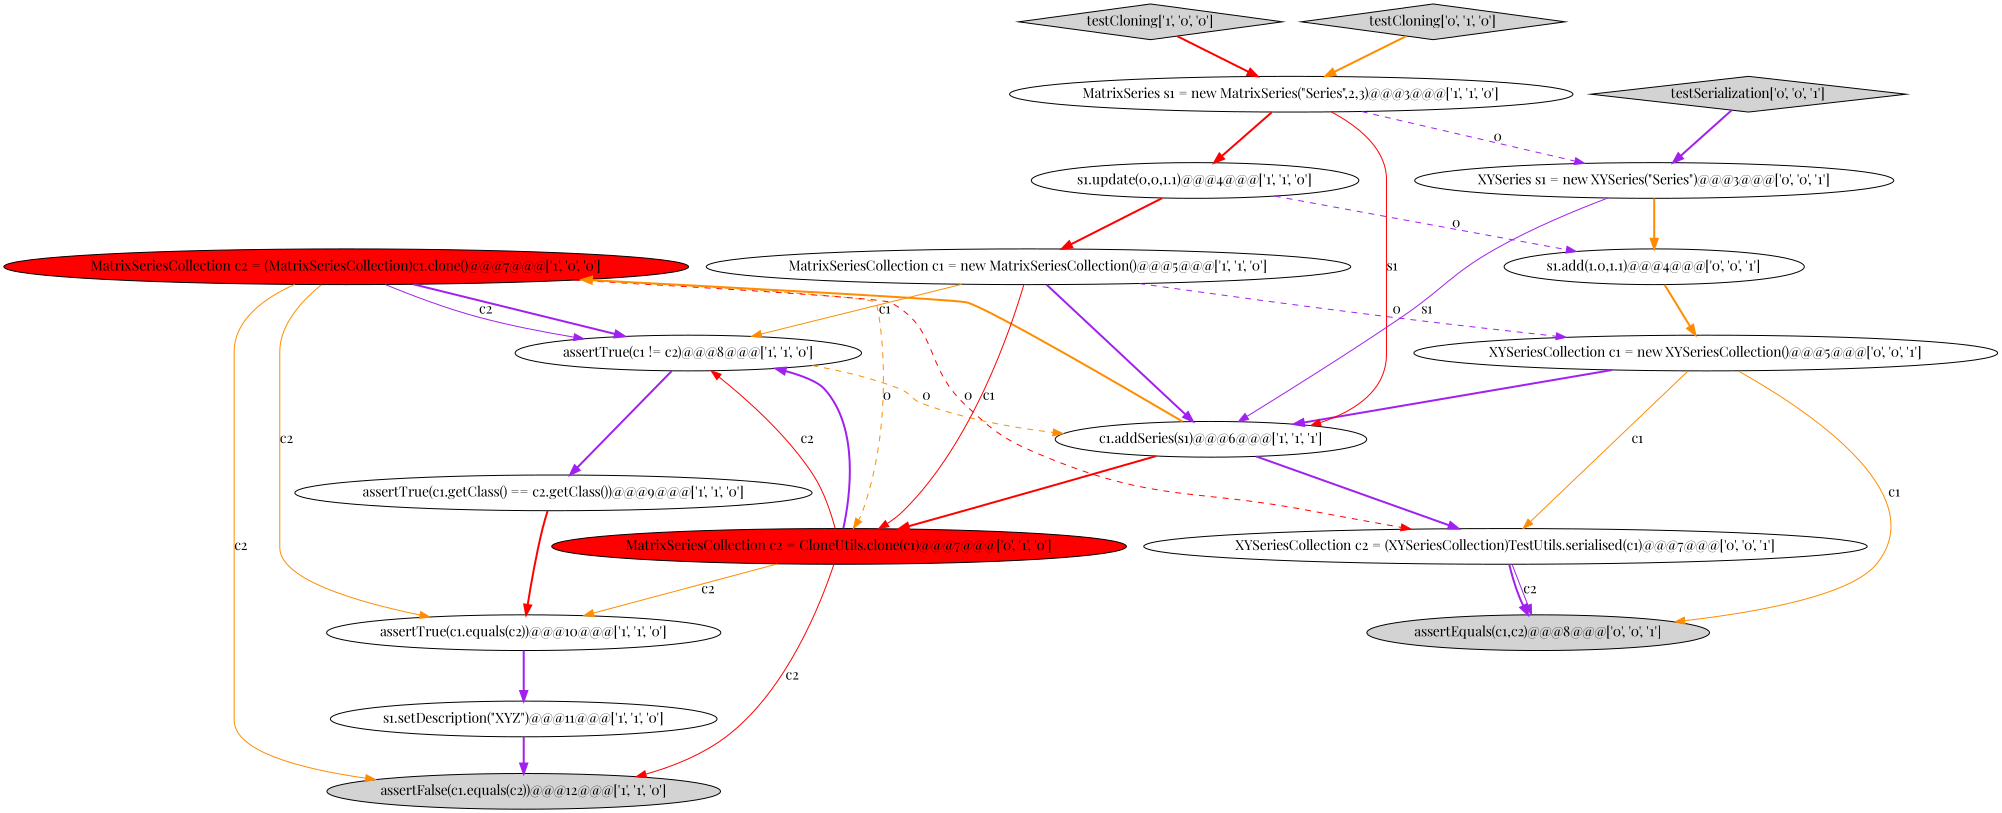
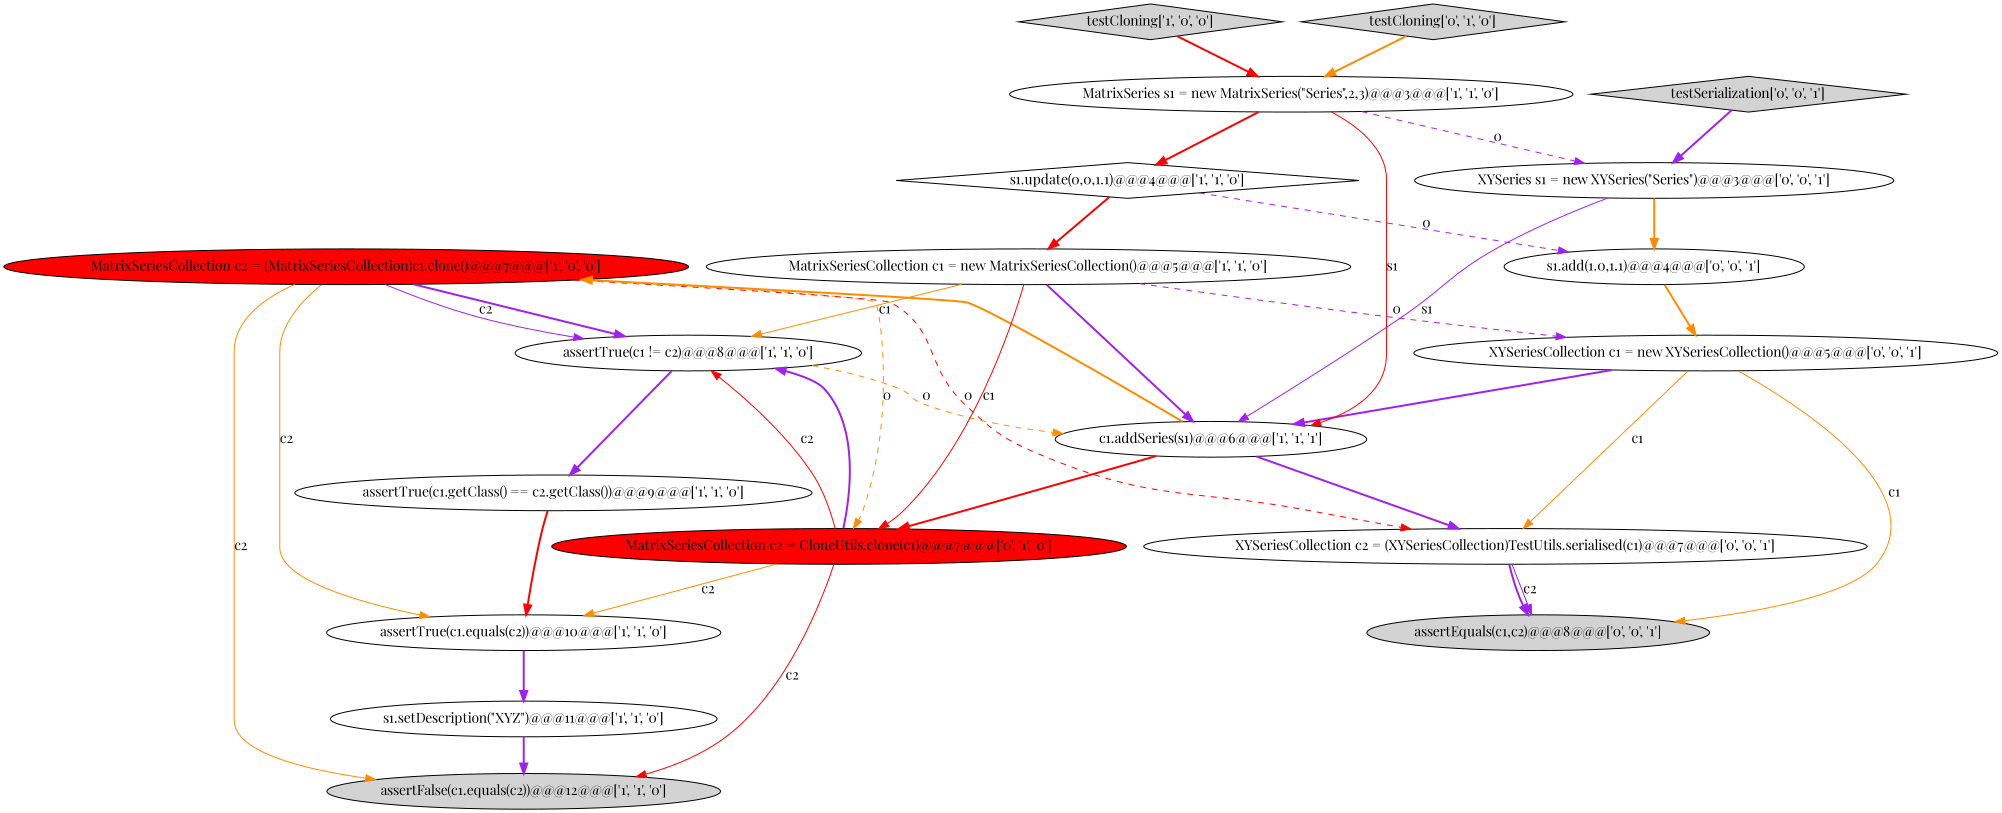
node "s1.update(0,0,1.1)@@@4@@@['1', '1', '0']": shape ellipse -> diamond
